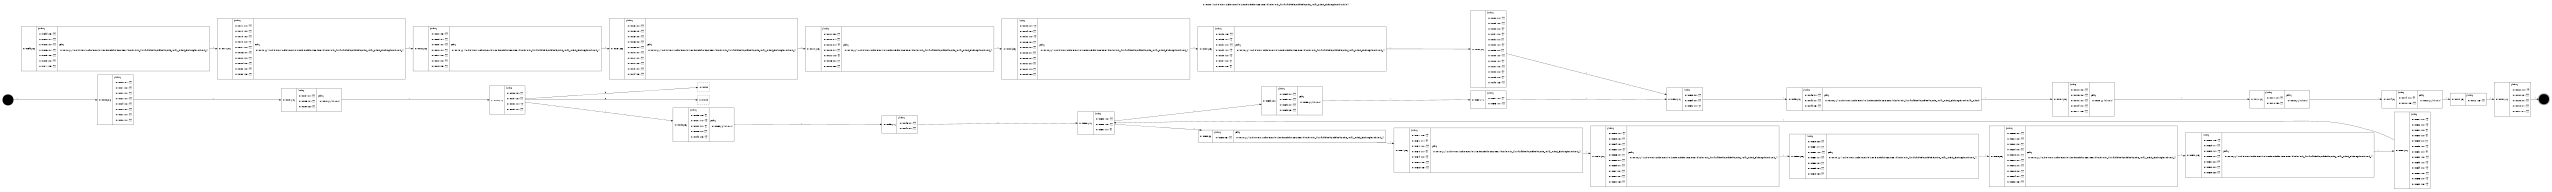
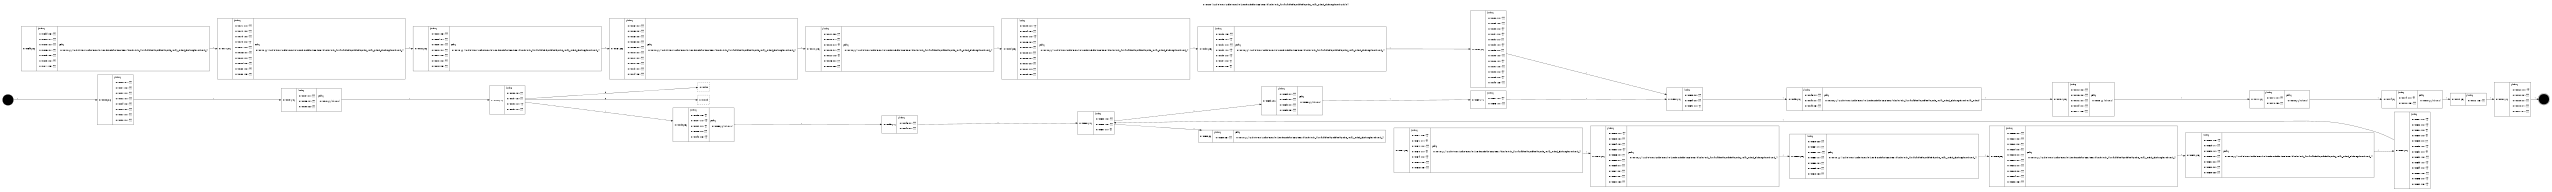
edge "0x10950c [5]" -> "0x109511 [25]": removed, label "1"
